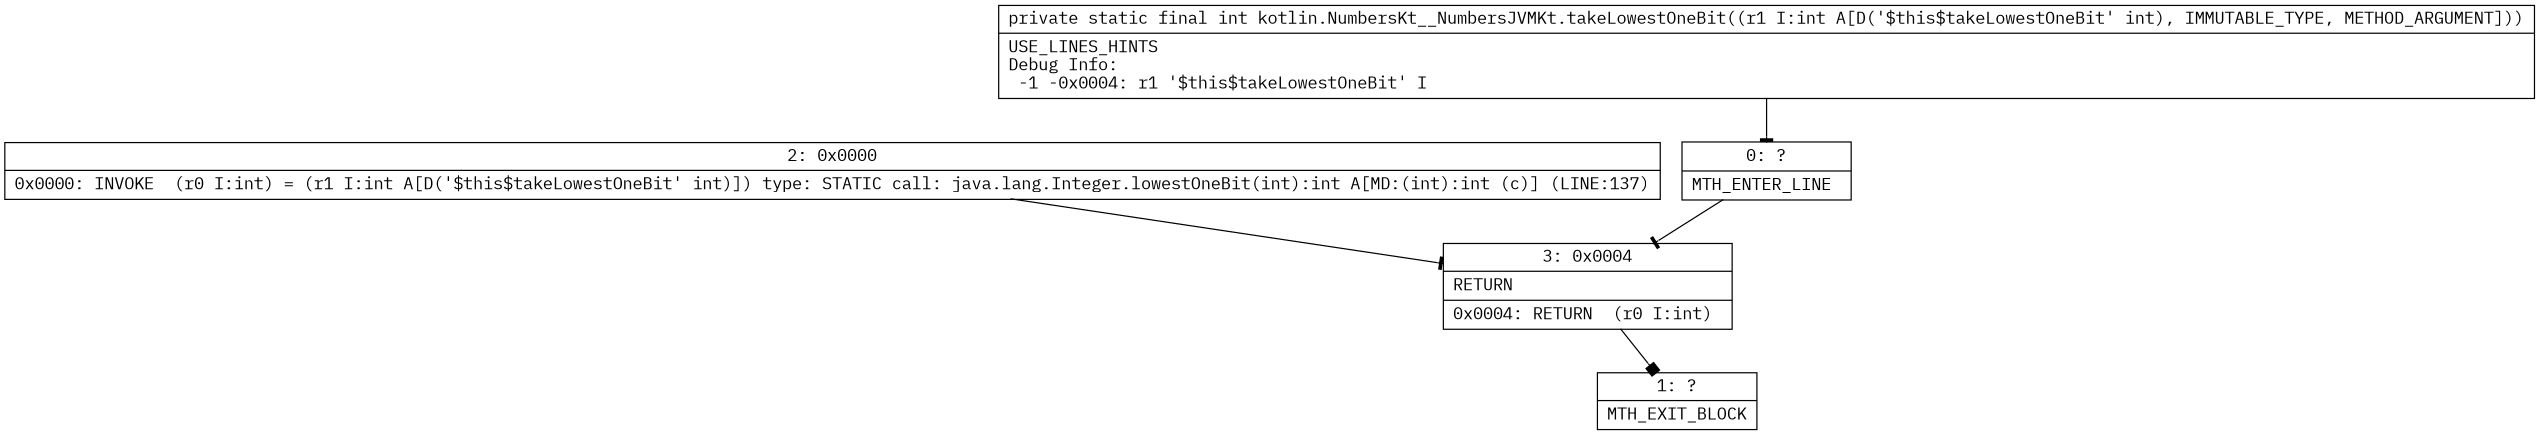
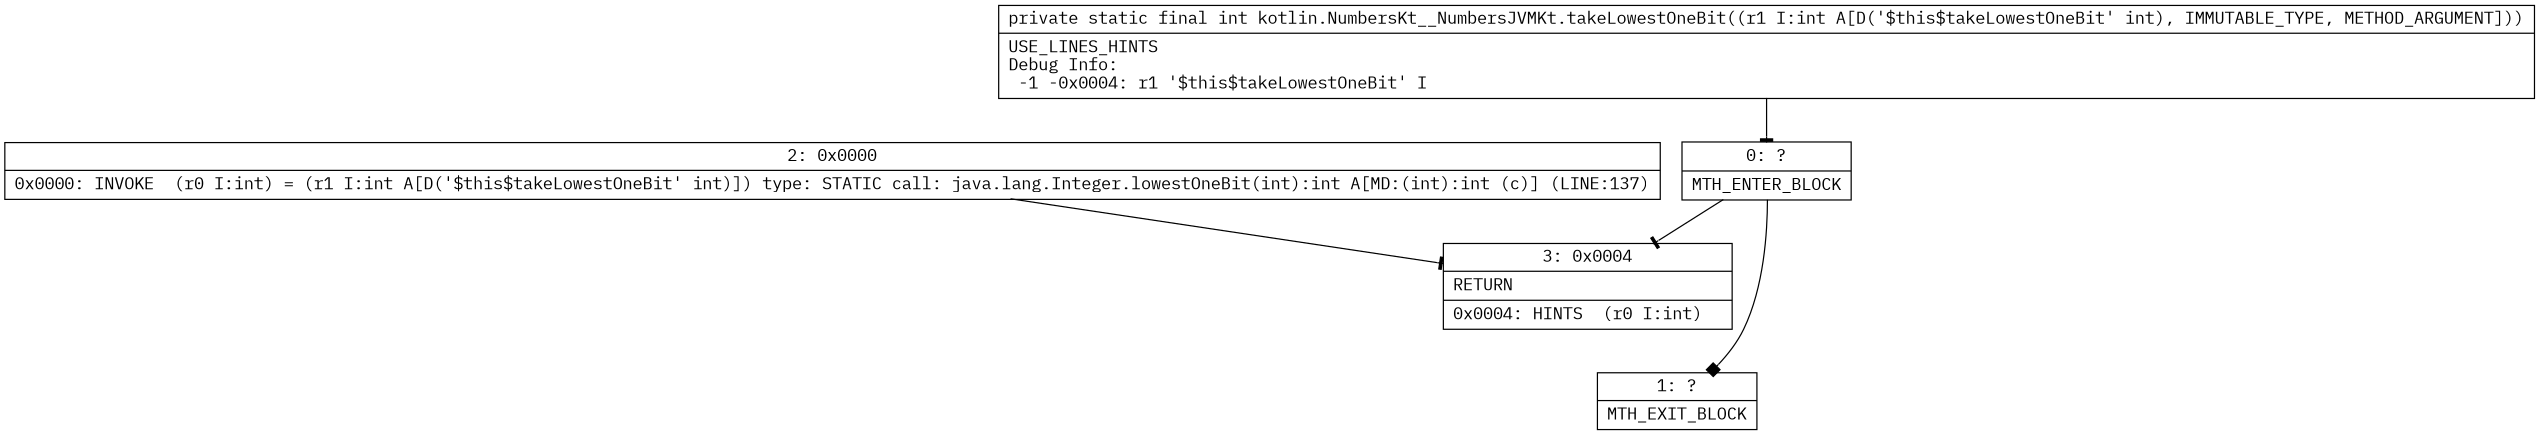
node "0: ?": text "MTH_ENTER_LINE" -> "MTH_ENTER_BLOCK"
node "3: 0x0004": text "0x0004: RETURN  (r0 I:int)" -> "0x0004: HINTS  (r0 I:int)"
edge "3: 0x0004" -> "1: ?": now "0: ?" -> "1: ?"
